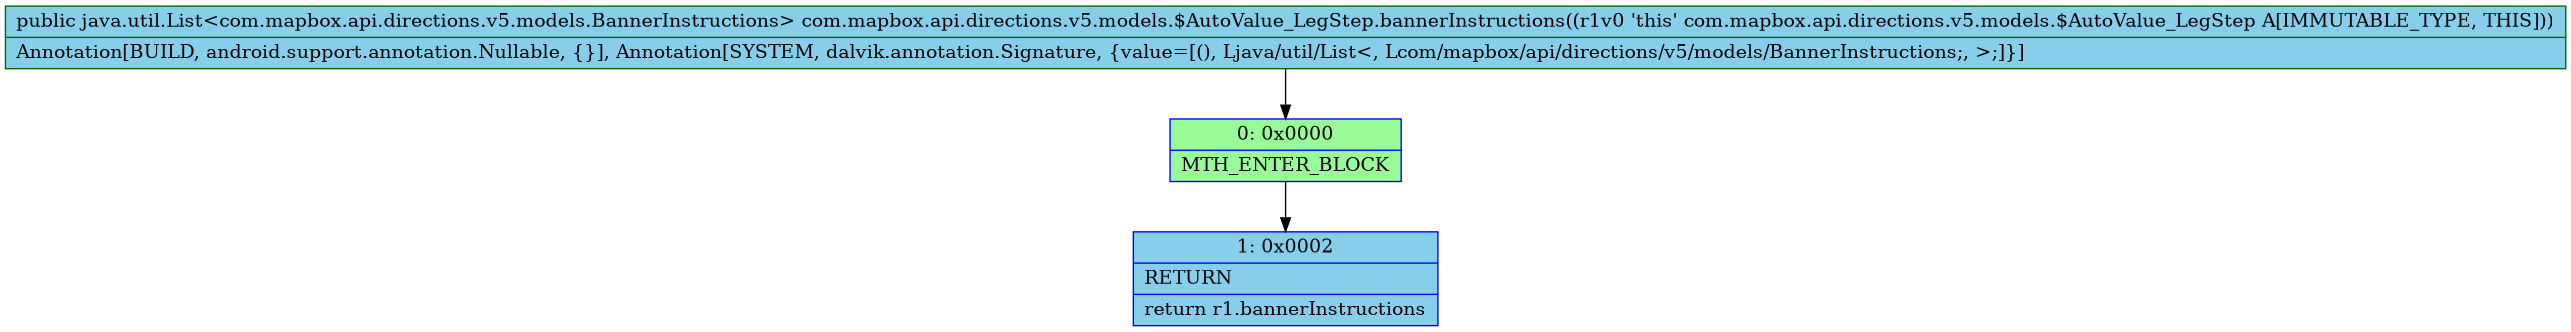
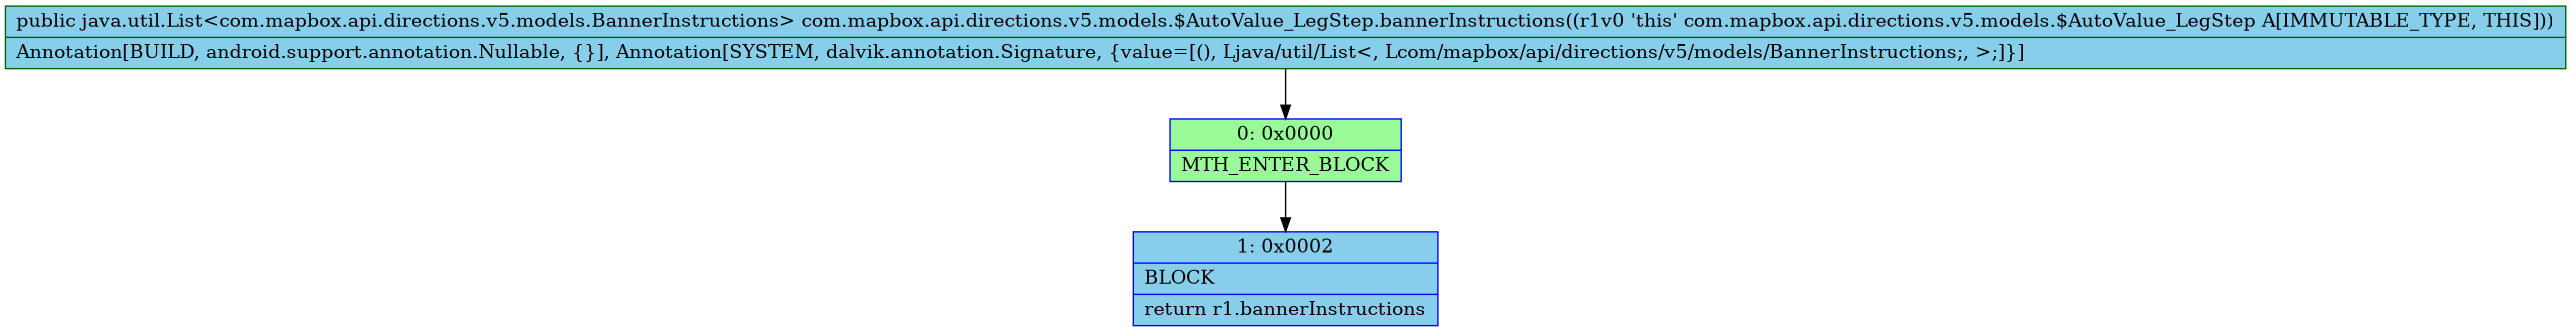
node "1: 0x0002": text "RETURN" -> "BLOCK"
